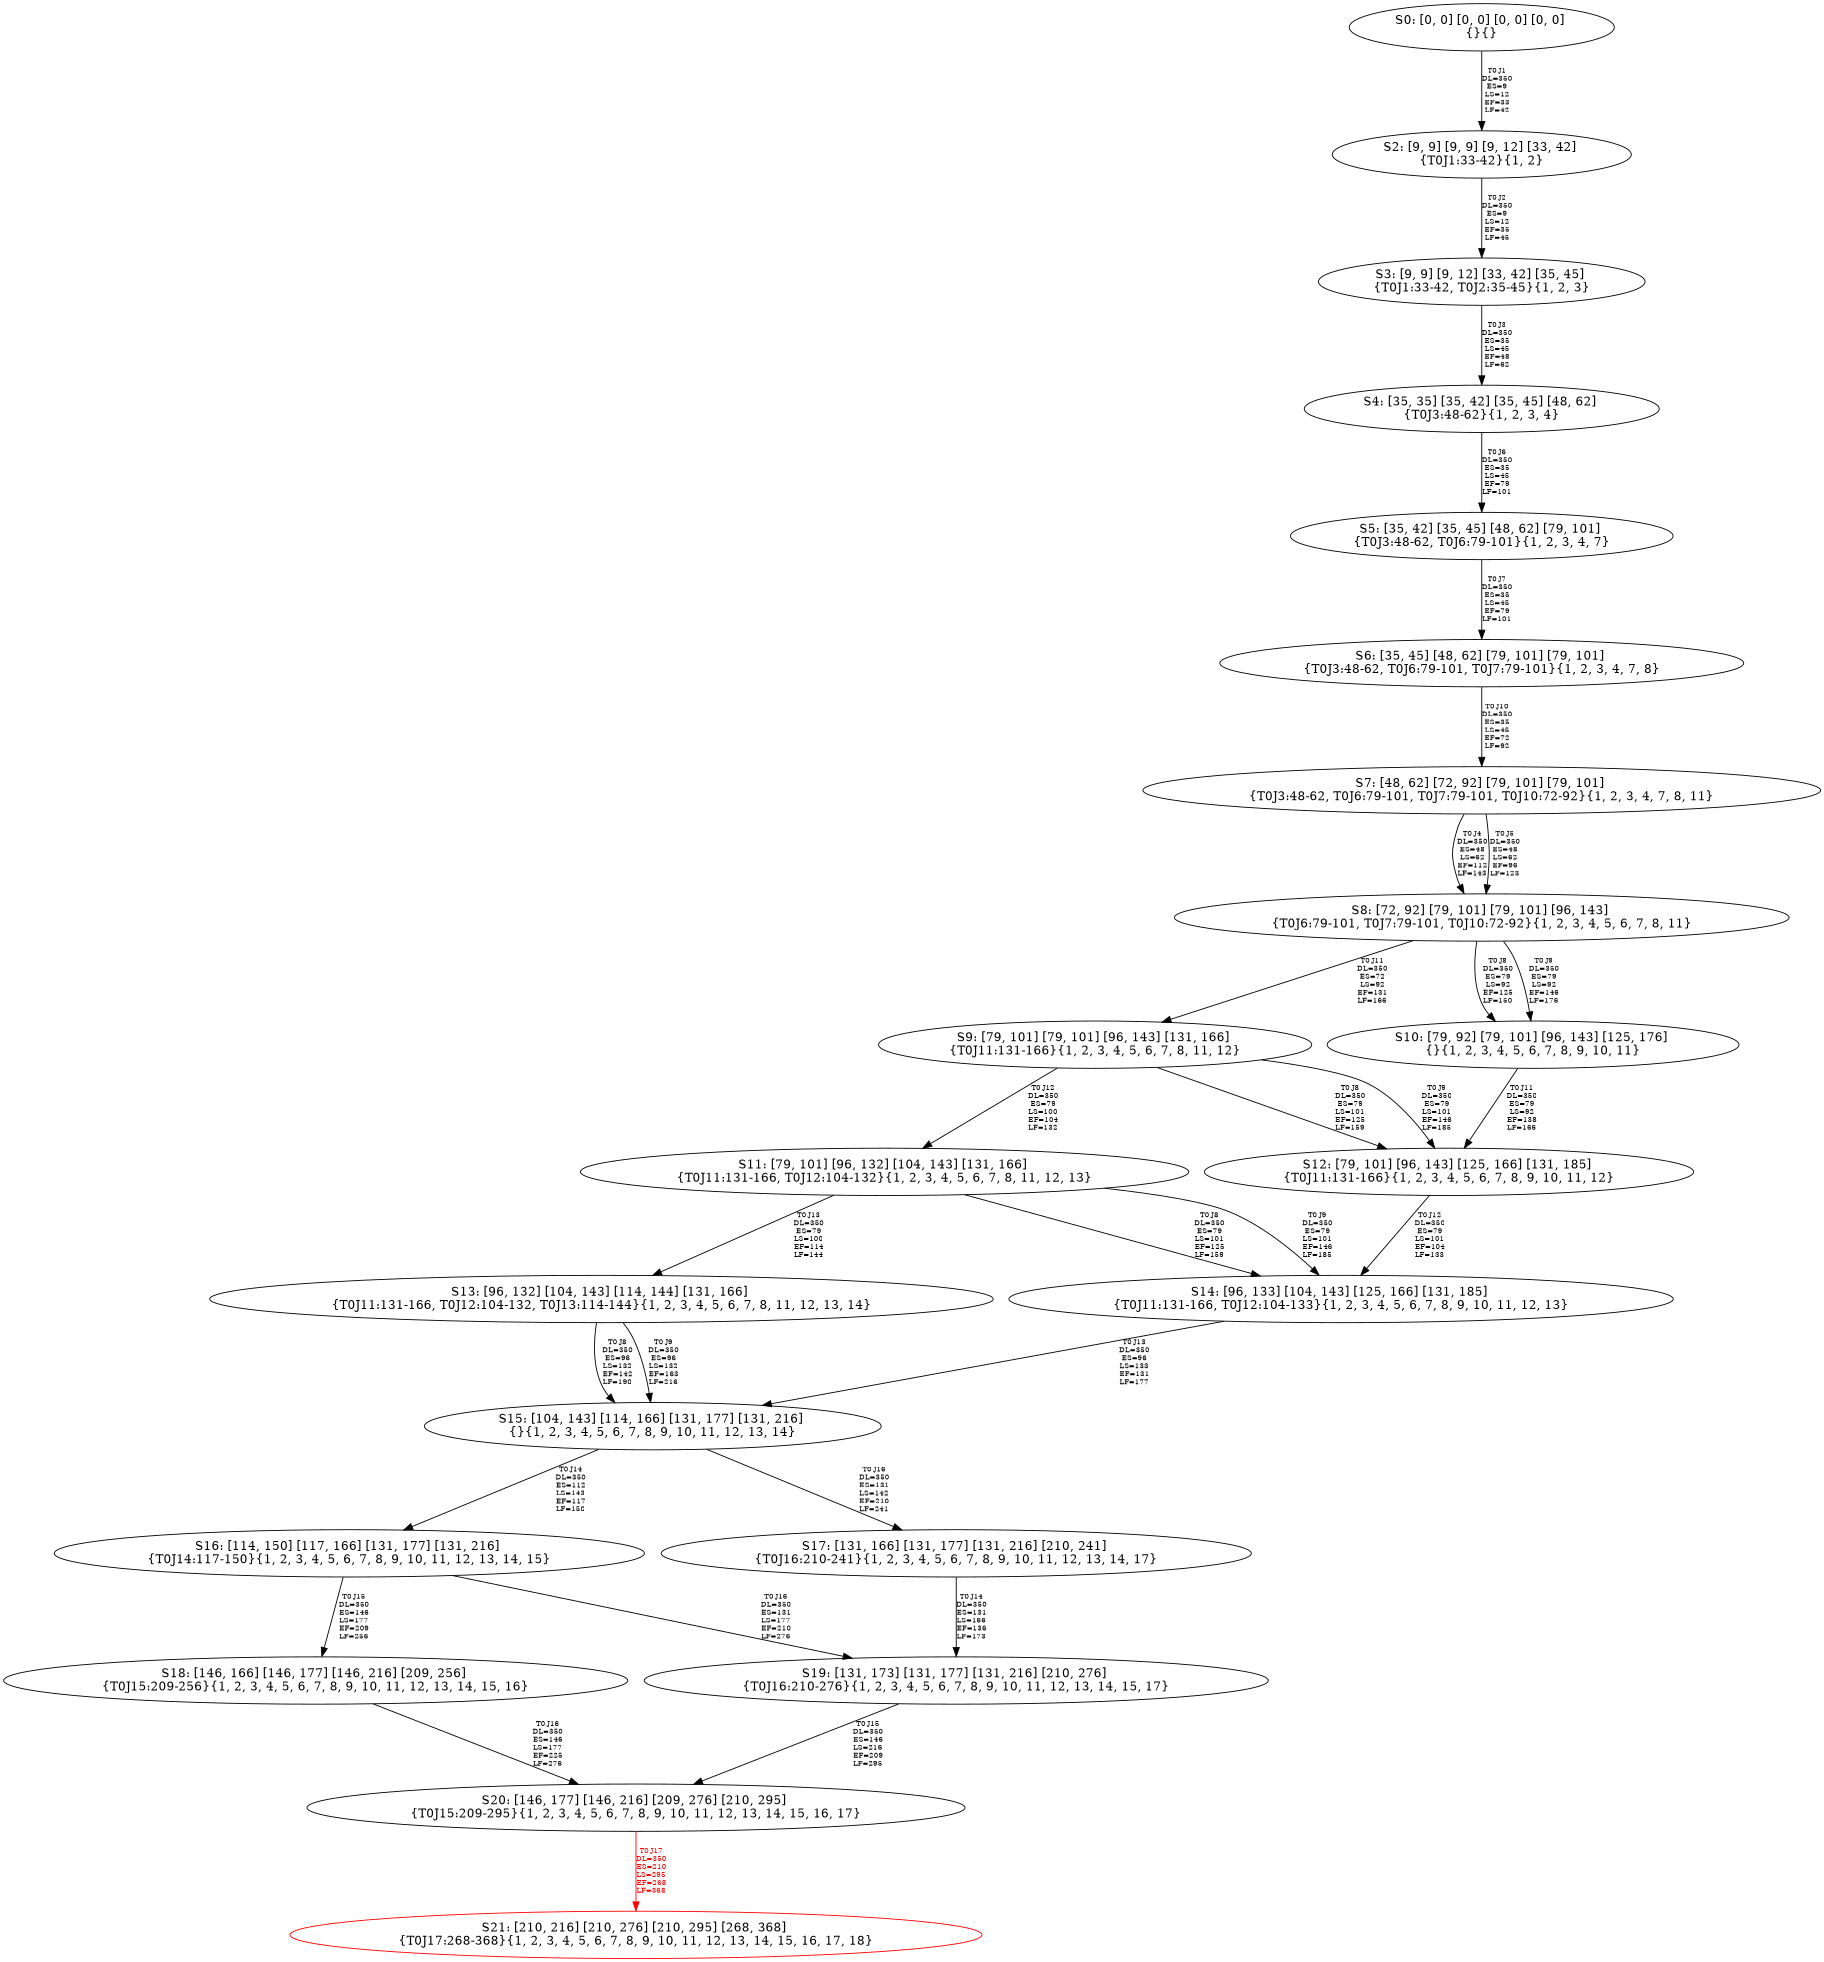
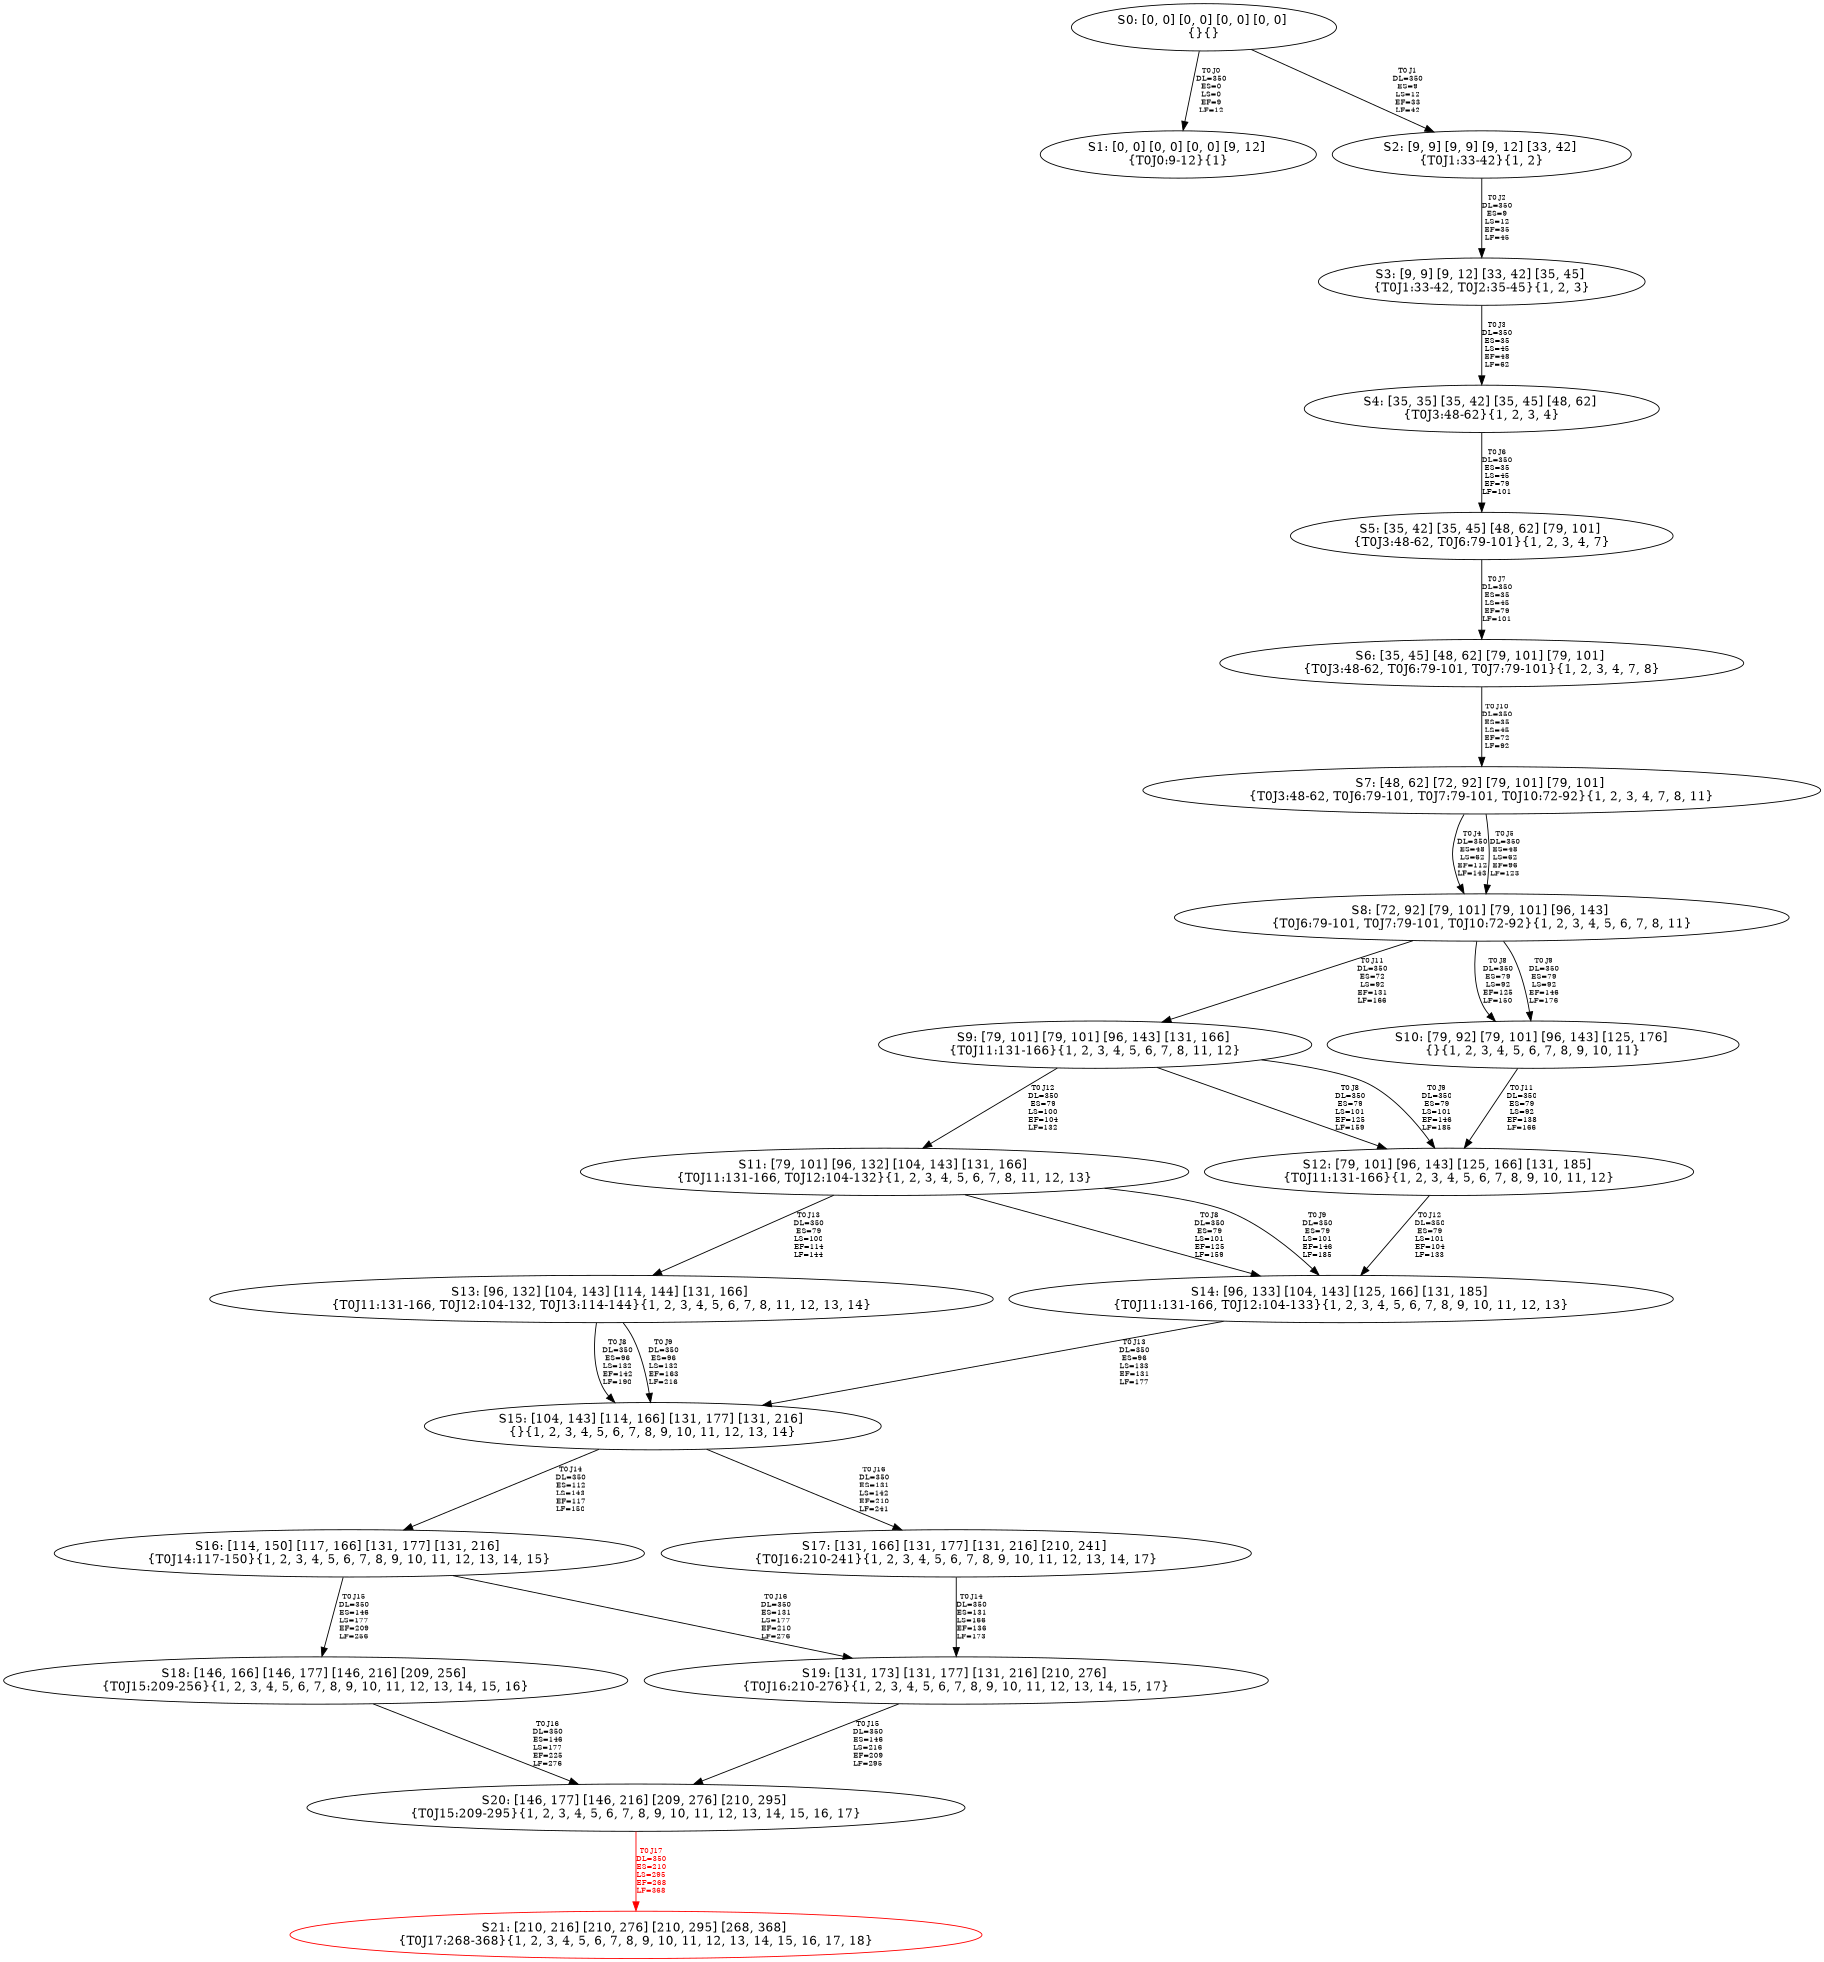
node "S1: [0, 0] [0, 0] [0, 0] [9, 12] {T0J0:9-12}{1}": added
